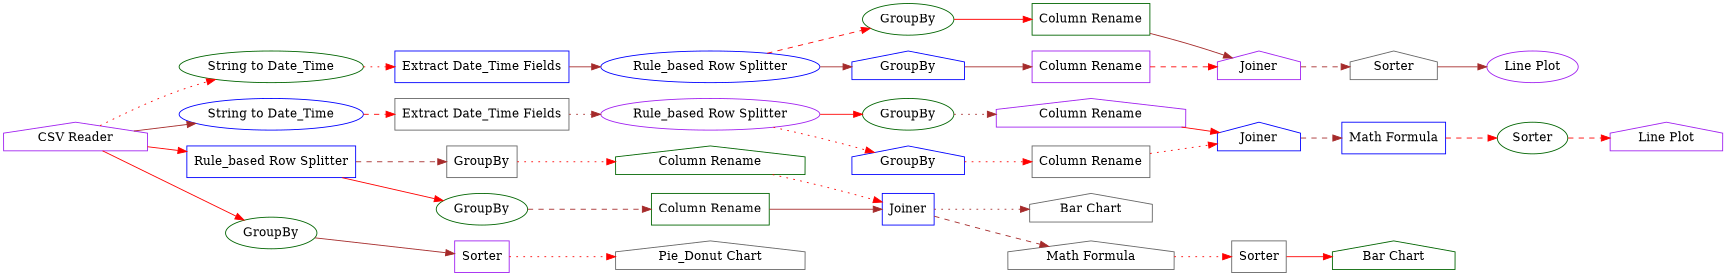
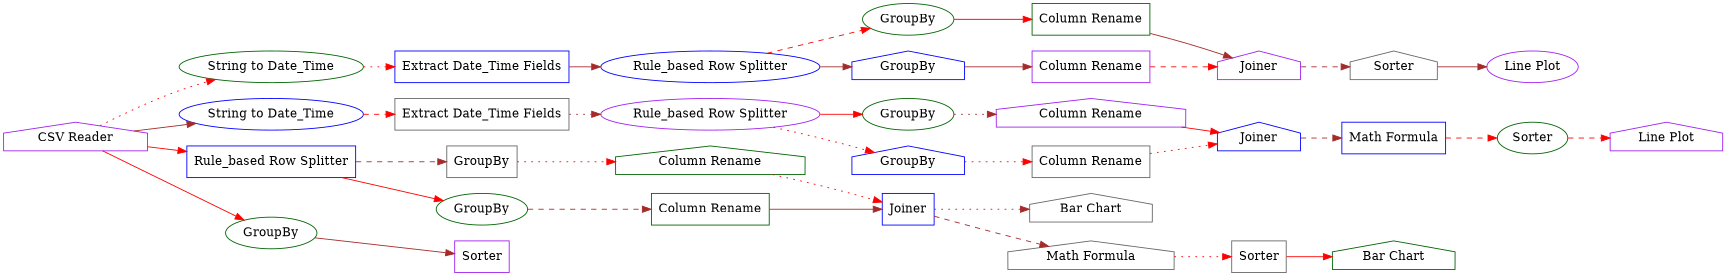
node "Pie_Donut Chart": removed
